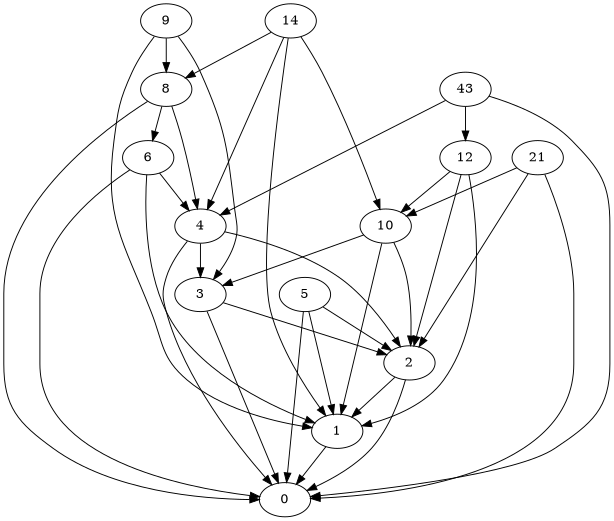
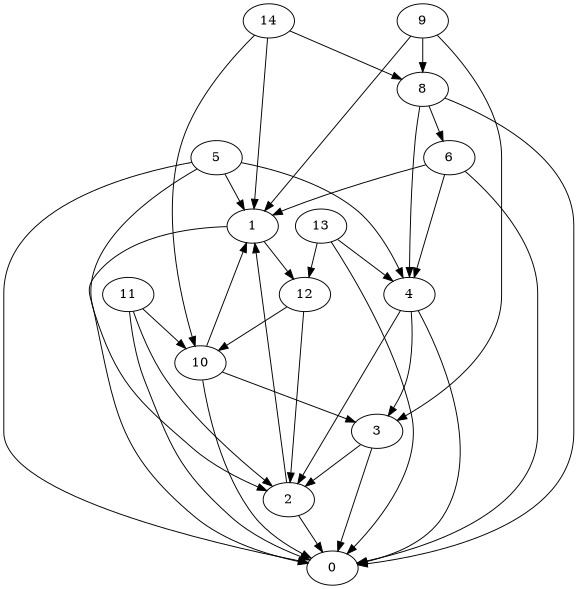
node "43": label "43" -> "13"
edge "14" -> "4": now "5" -> "4"
node "21": label "21" -> "11"
edge "10" -> "2": now "10" -> "0"
edge "12" -> "1": reversed
